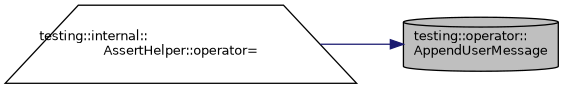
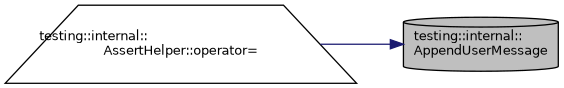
node "testing::operator:: AppendUserMessage": label "testing::operator:: AppendUserMessage" -> "testing::internal:: AppendUserMessage"
